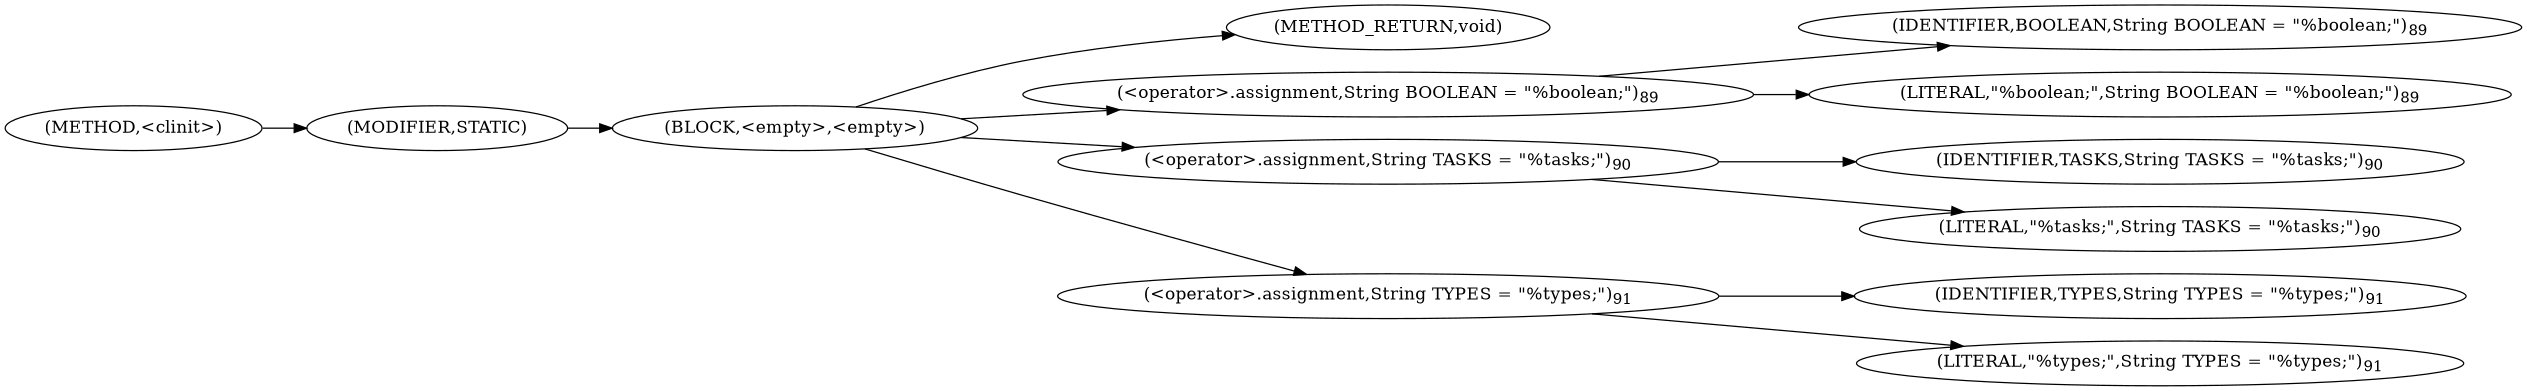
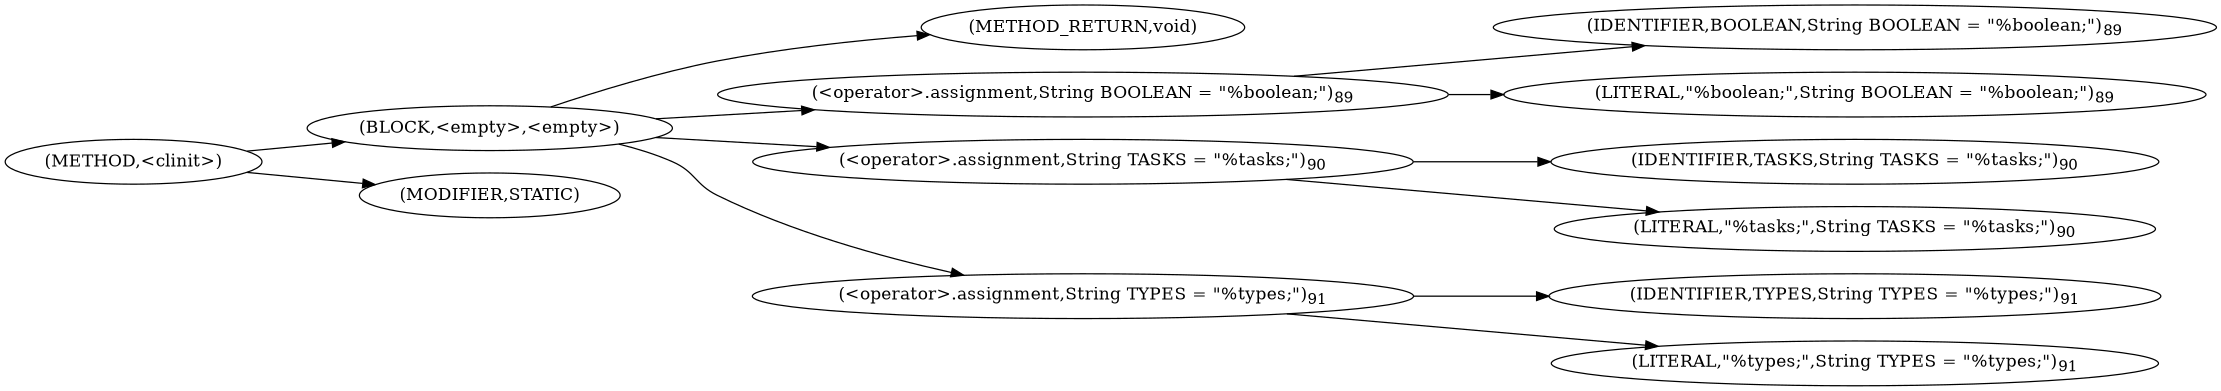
edge "(MODIFIER,STATIC)" -> "(BLOCK,<empty>,<empty>)": now "(METHOD,<clinit>)" -> "(BLOCK,<empty>,<empty>)"
